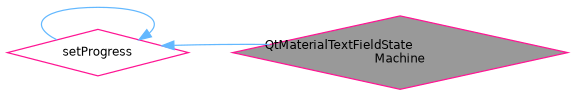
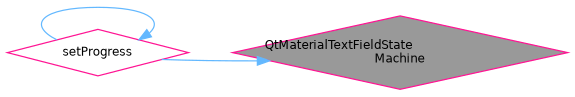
edge "QtMaterialTextFieldState Machine" -> "setProgress": reversed
